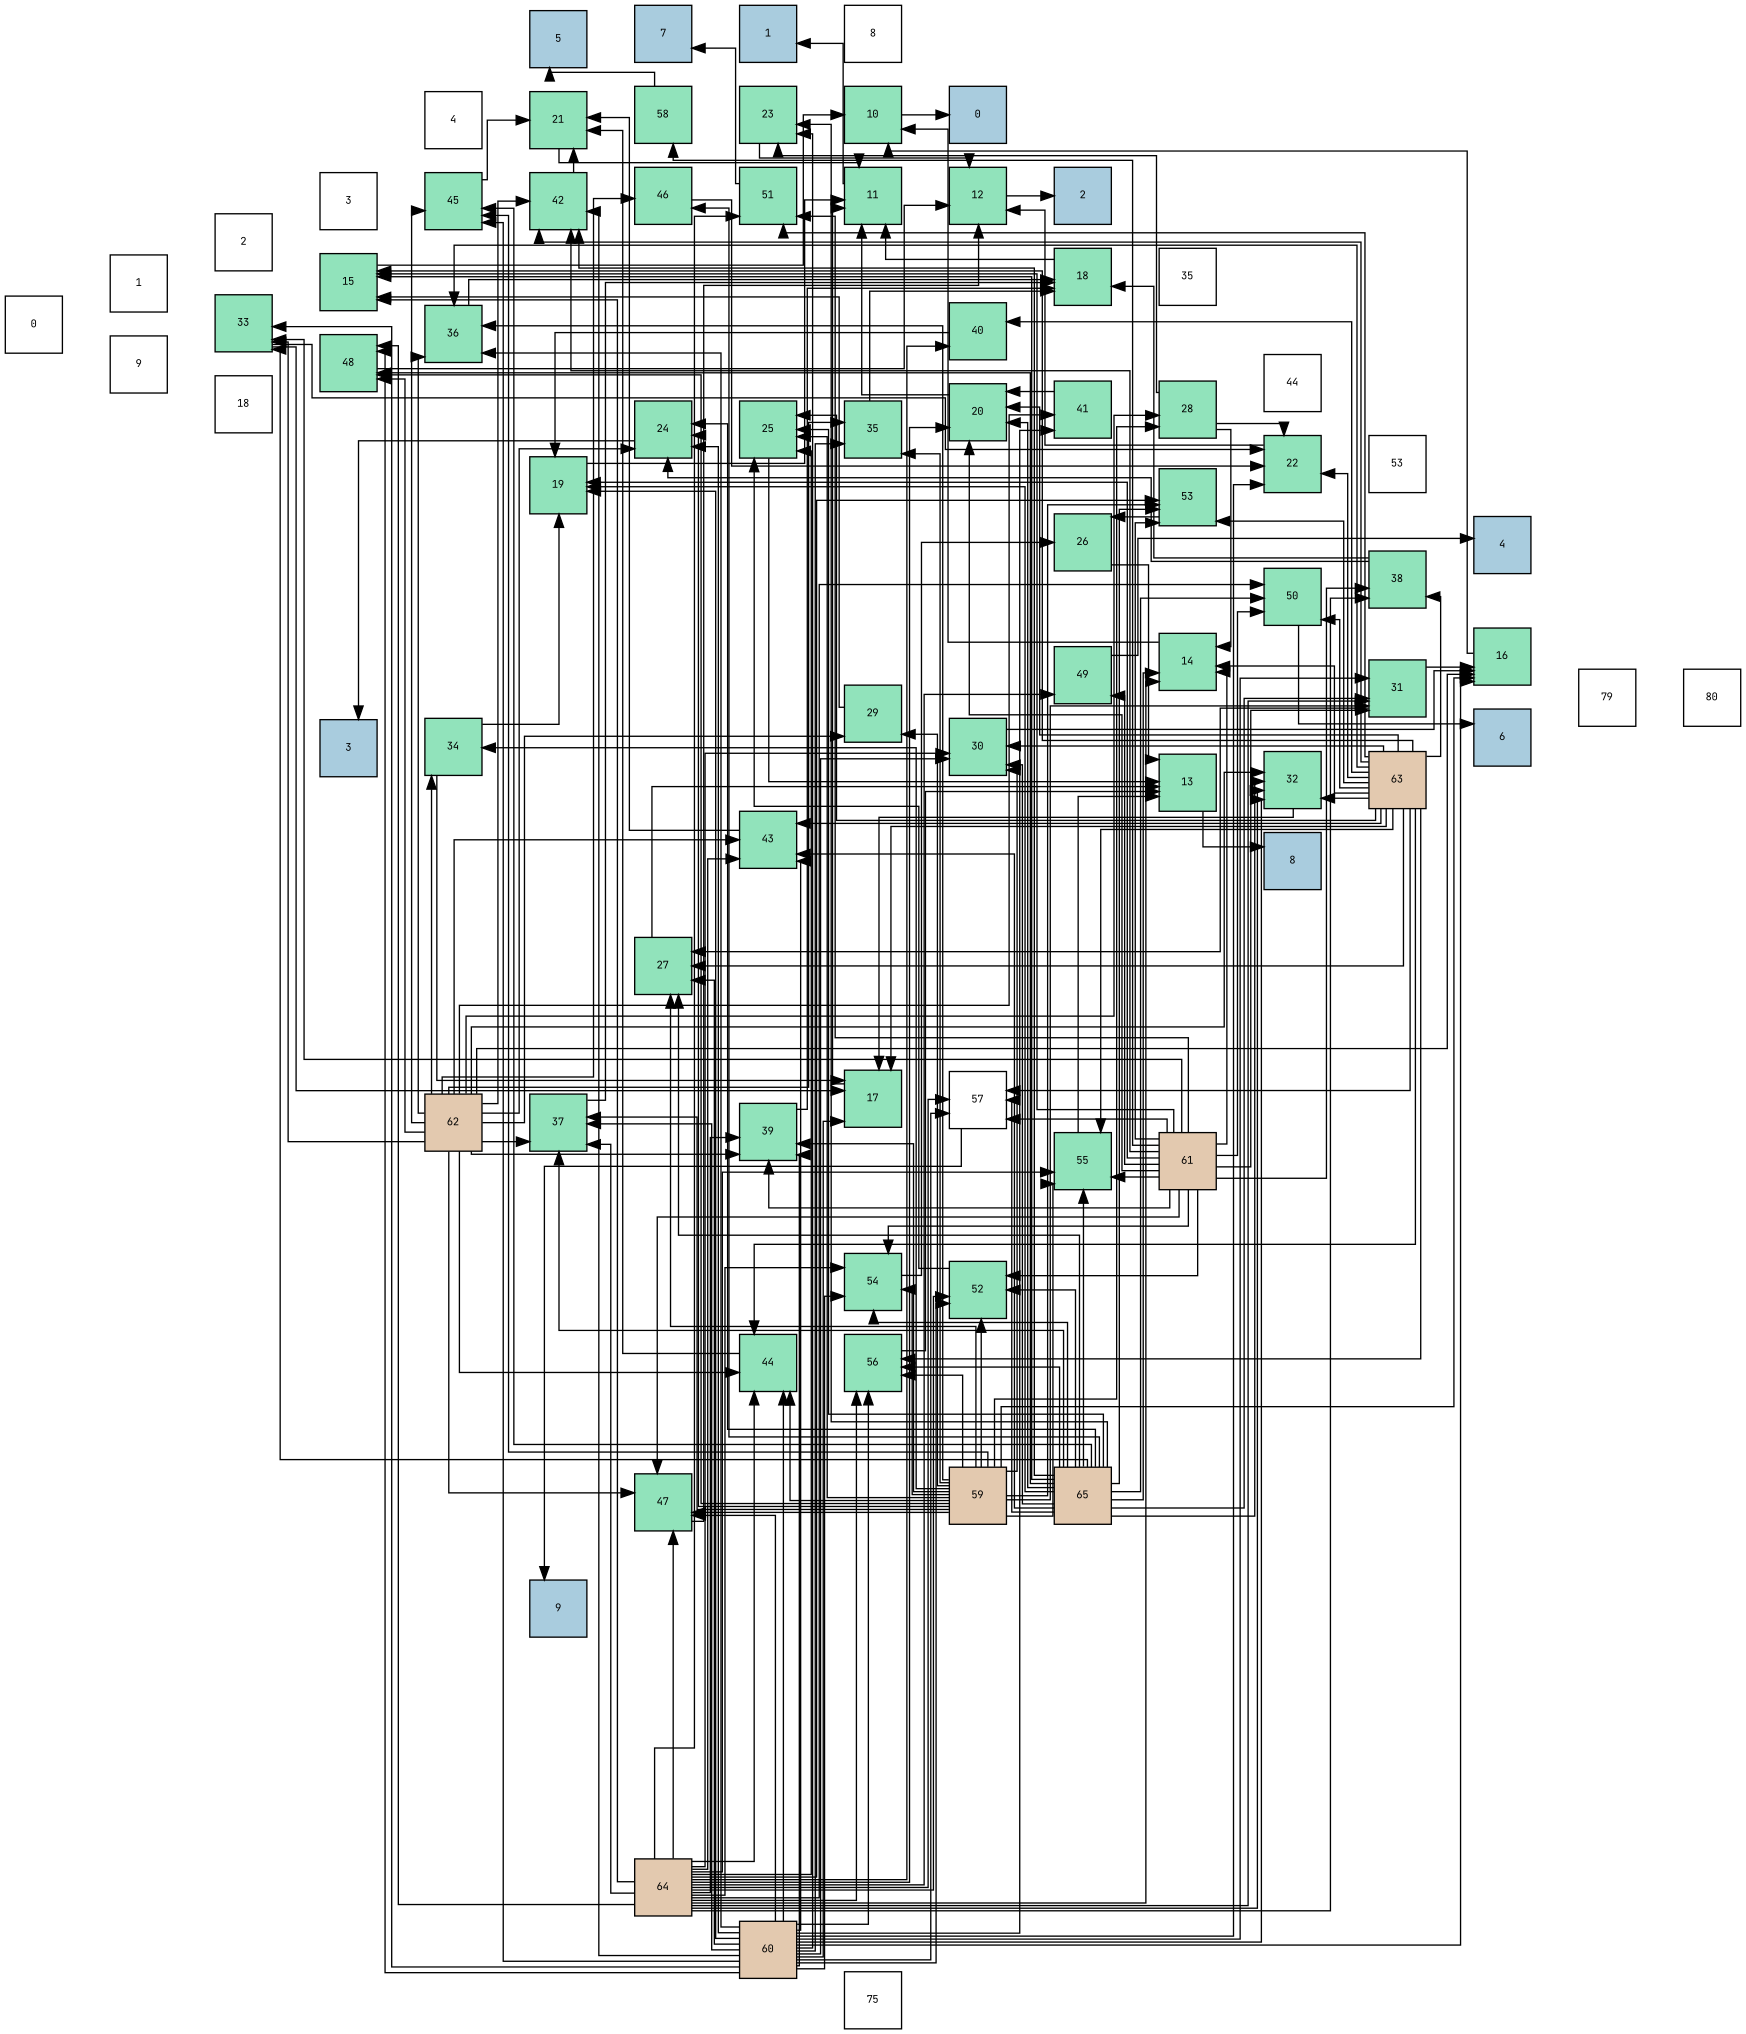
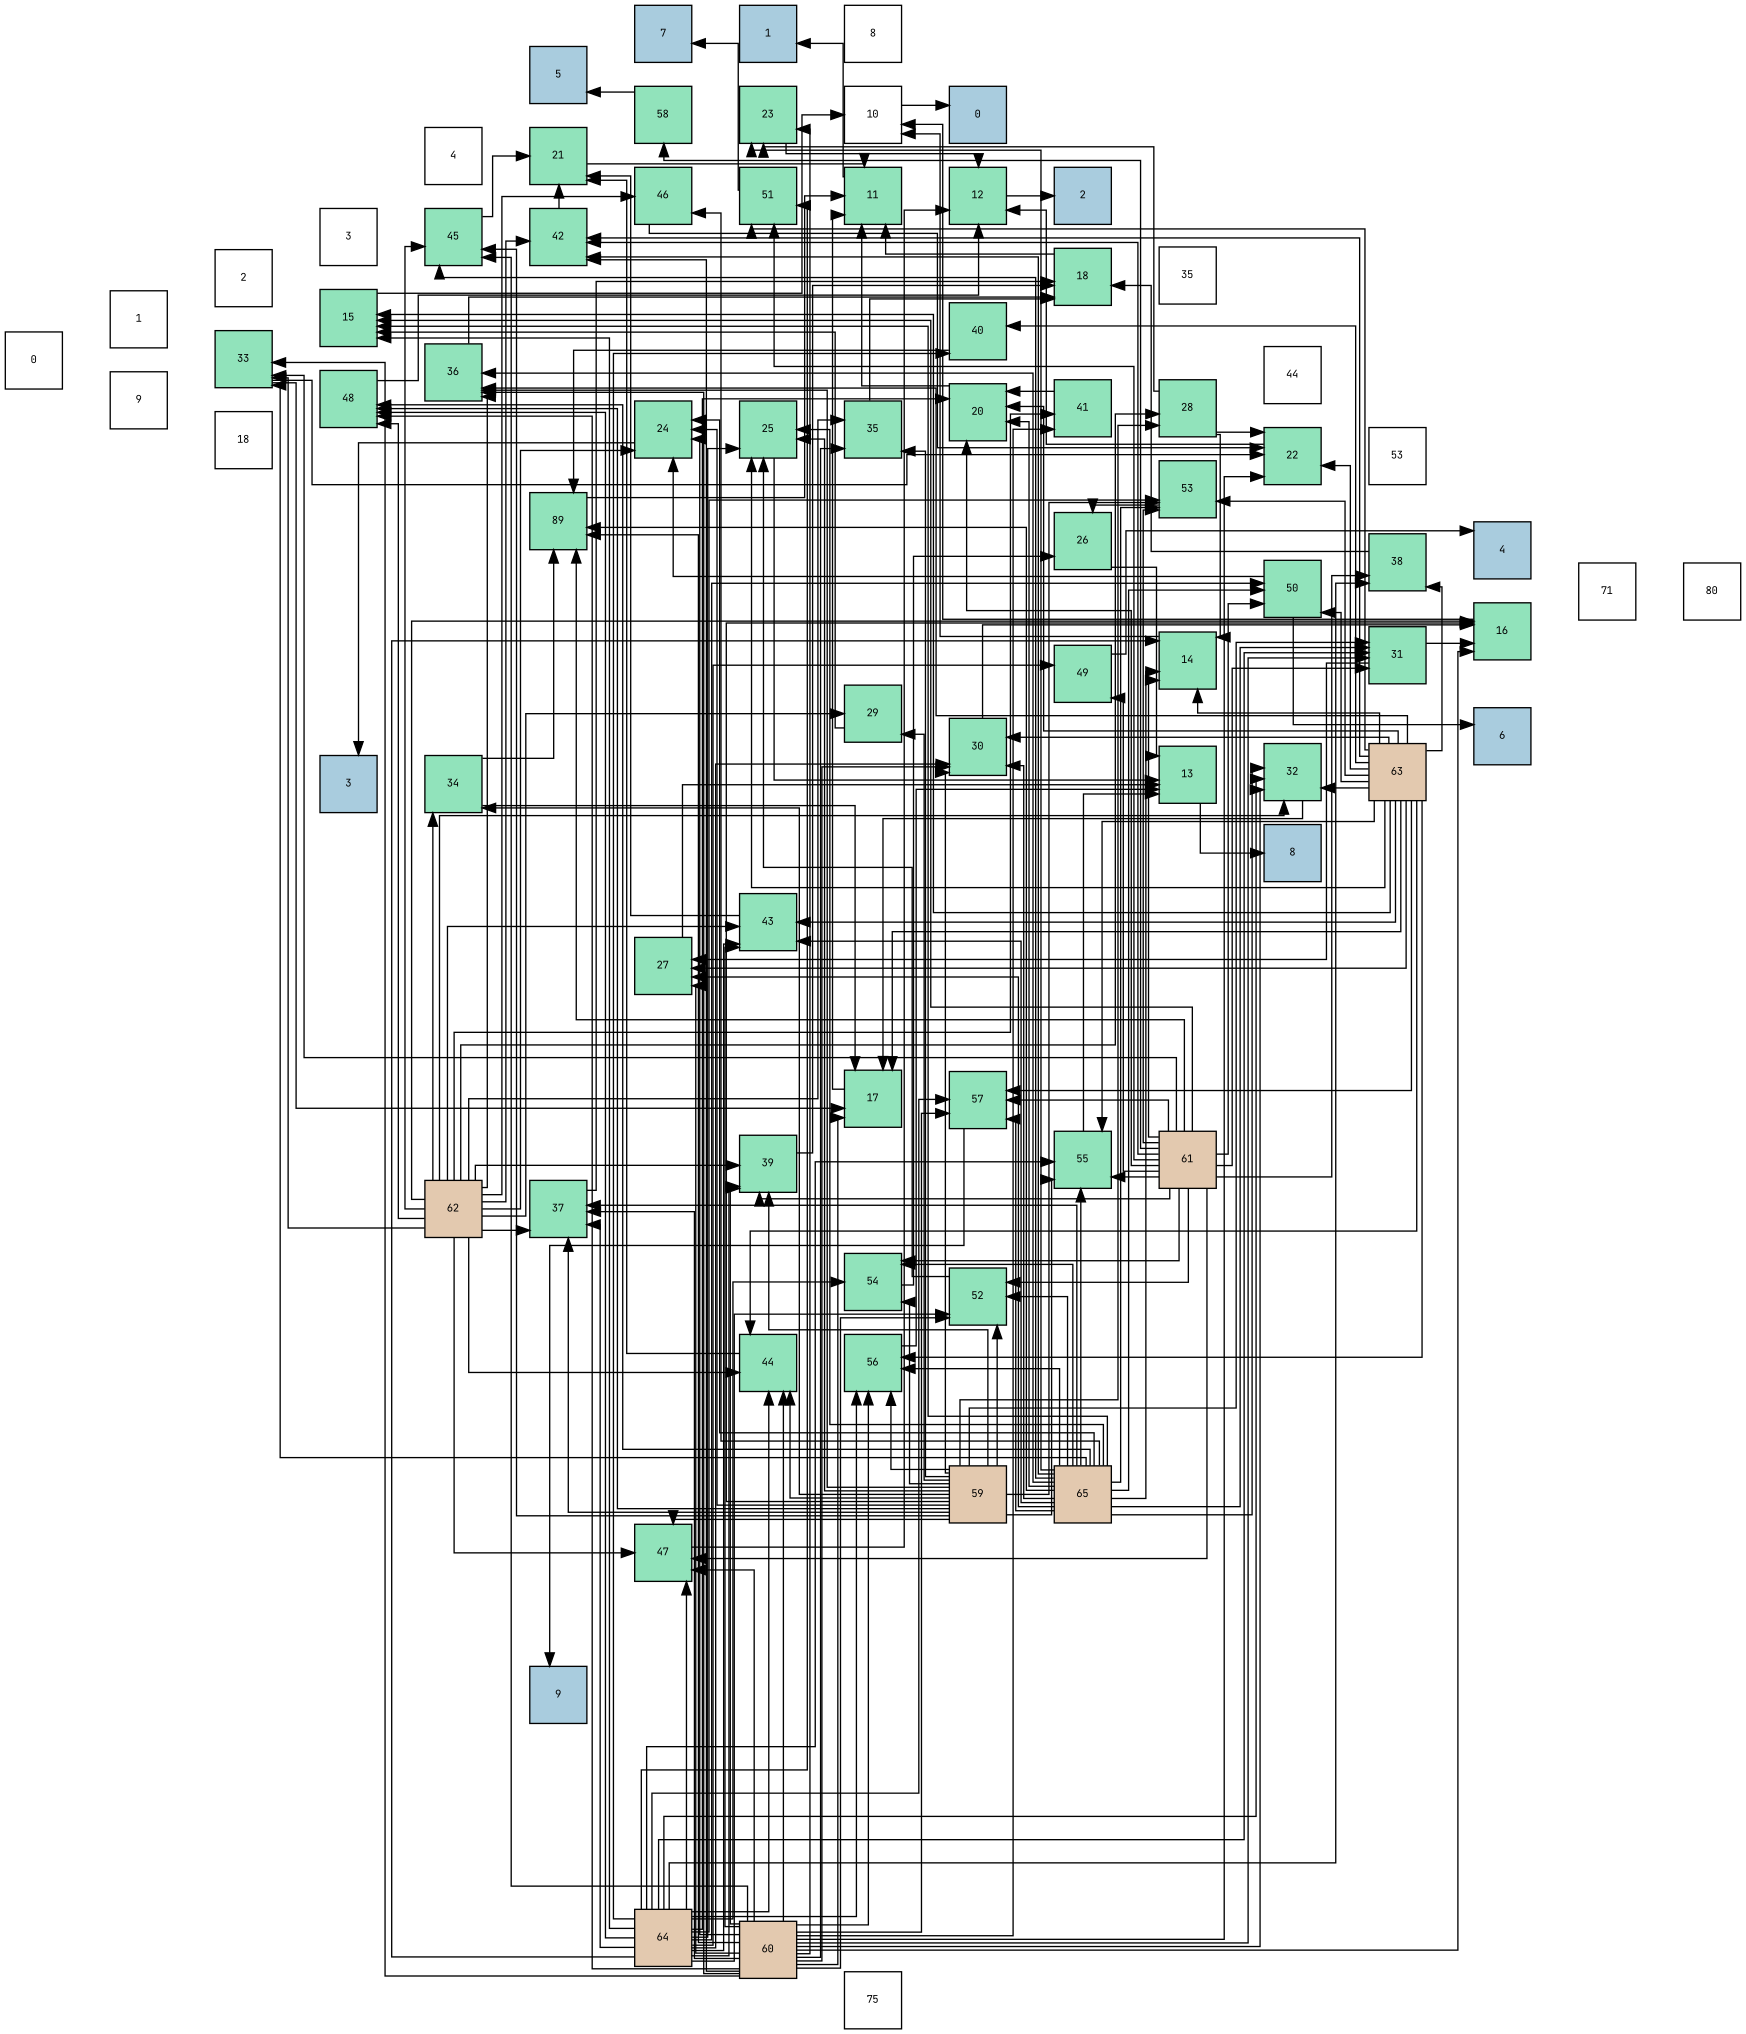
node "10": fillcolor #91e3bb -> #ffffff
edge "38" -> "24": now "50" -> "24"
node "19": label "19" -> "89"
node "71": added
edge "65" -> "36": added
node "79": removed
node "57": fillcolor #ffffff -> #91e3bb
edge "59" -> "27": removed
edge "60" -> "54": removed
